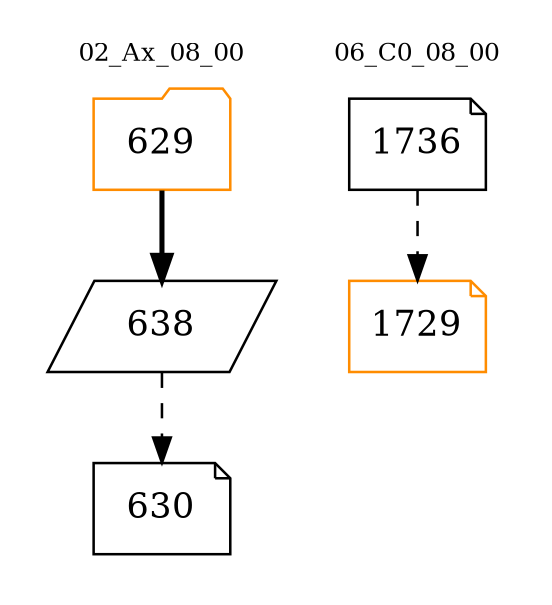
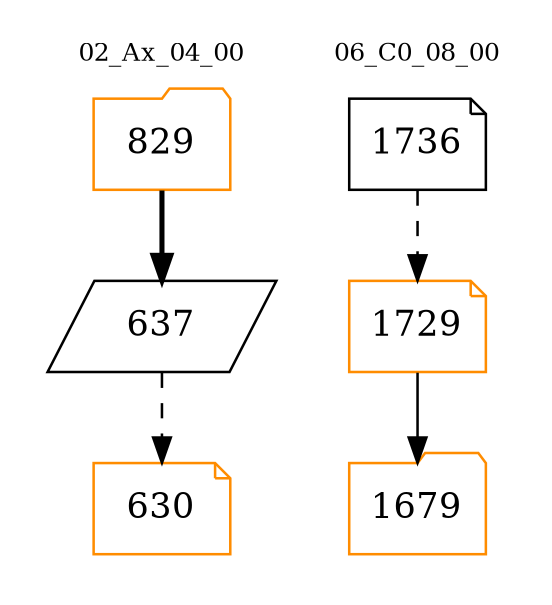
cluster "02_Ax_08_00": label "02_Ax_08_00" -> "02_Ax_04_00"
node "629": label "629" -> "829"
node "638": label "638" -> "637"
node "630": color black -> darkorange
node "1679": added
